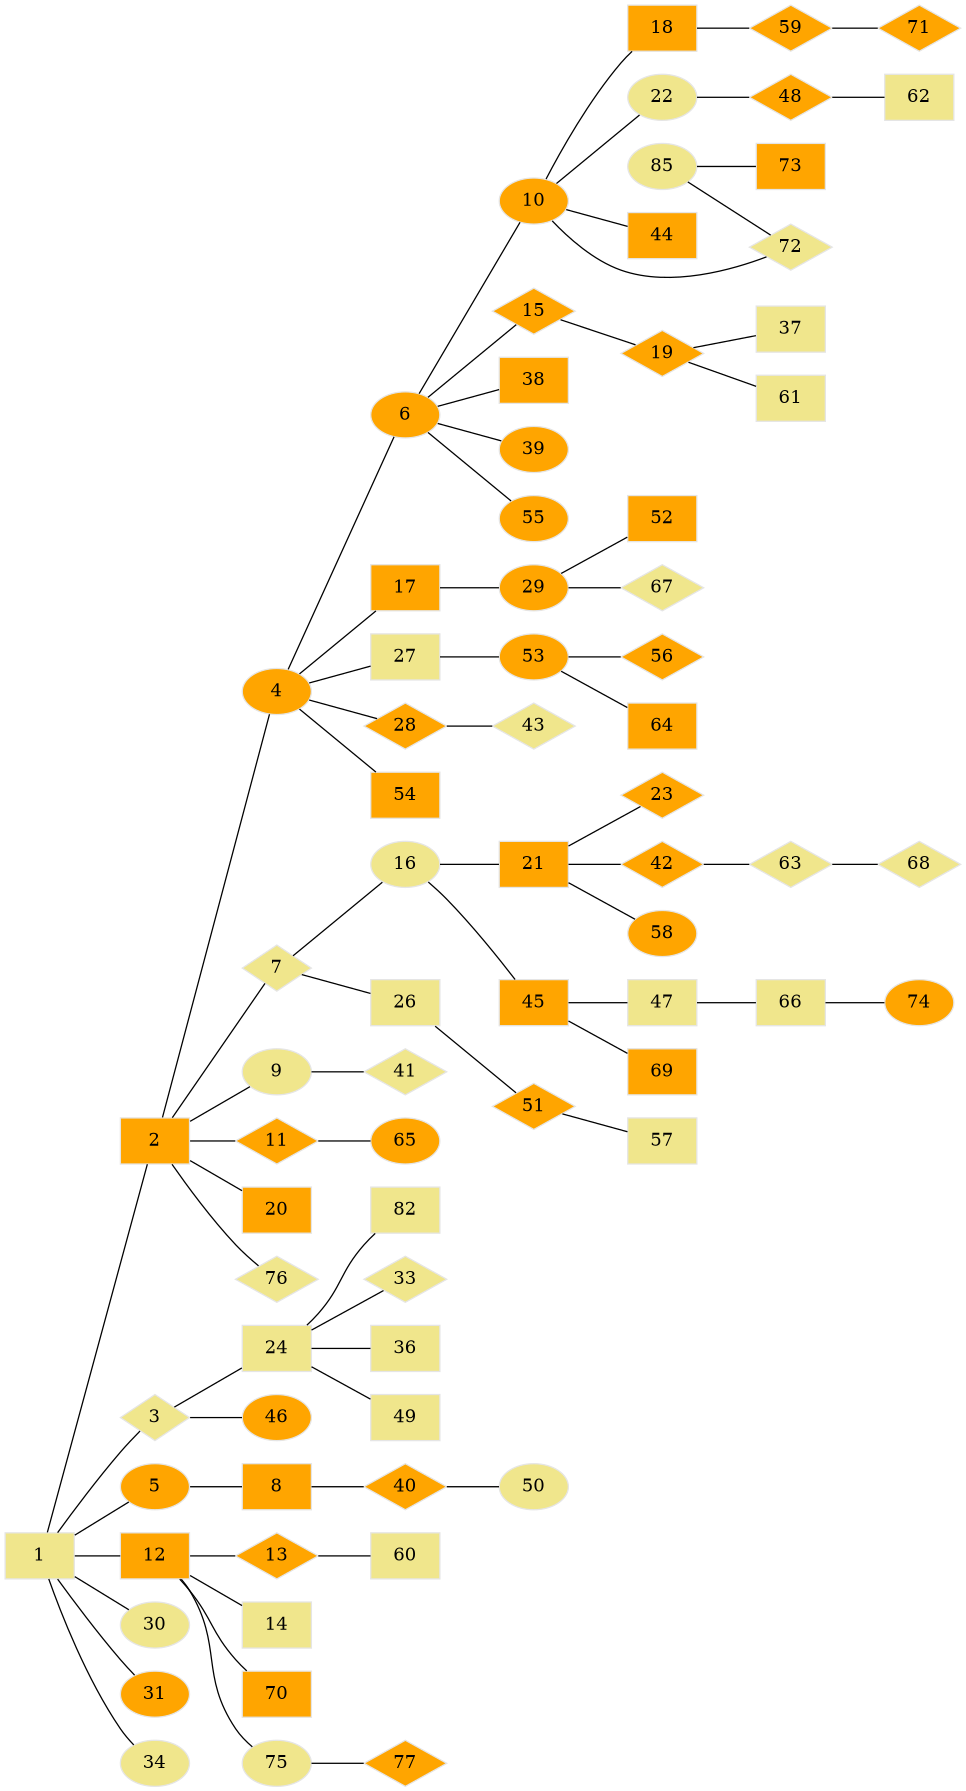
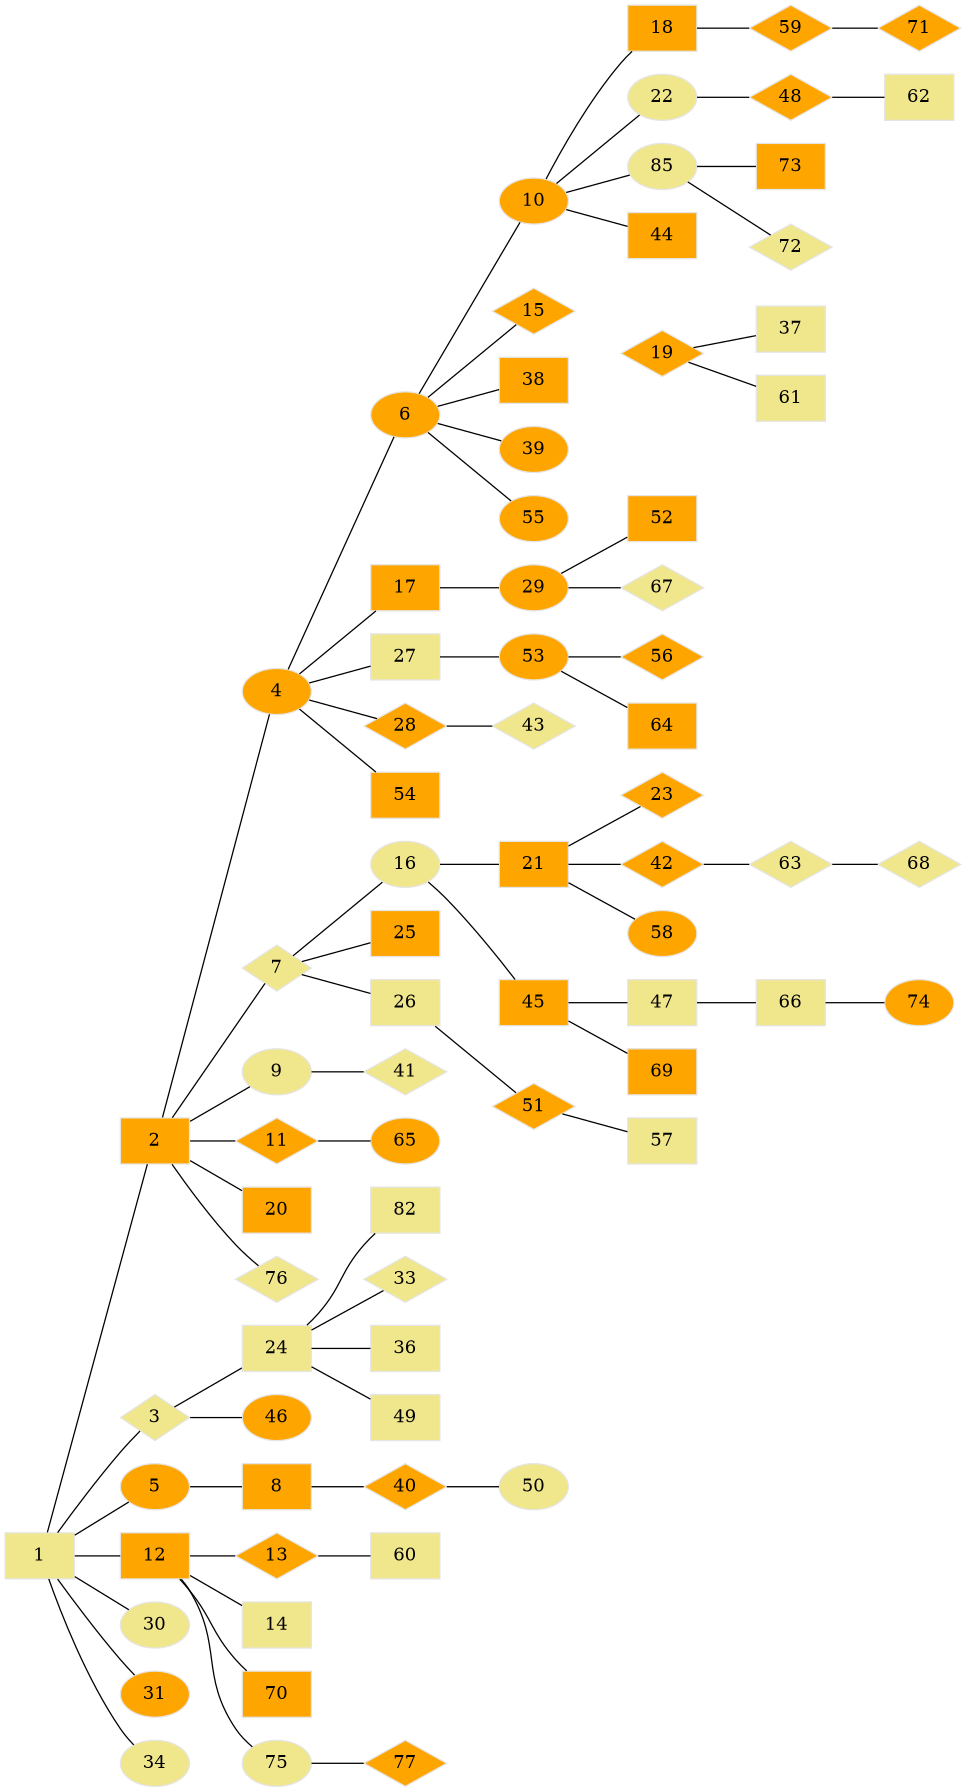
edge "10" -- "72": now "10" -- "85"
edge "15" -- "19": removed
node "25": added
